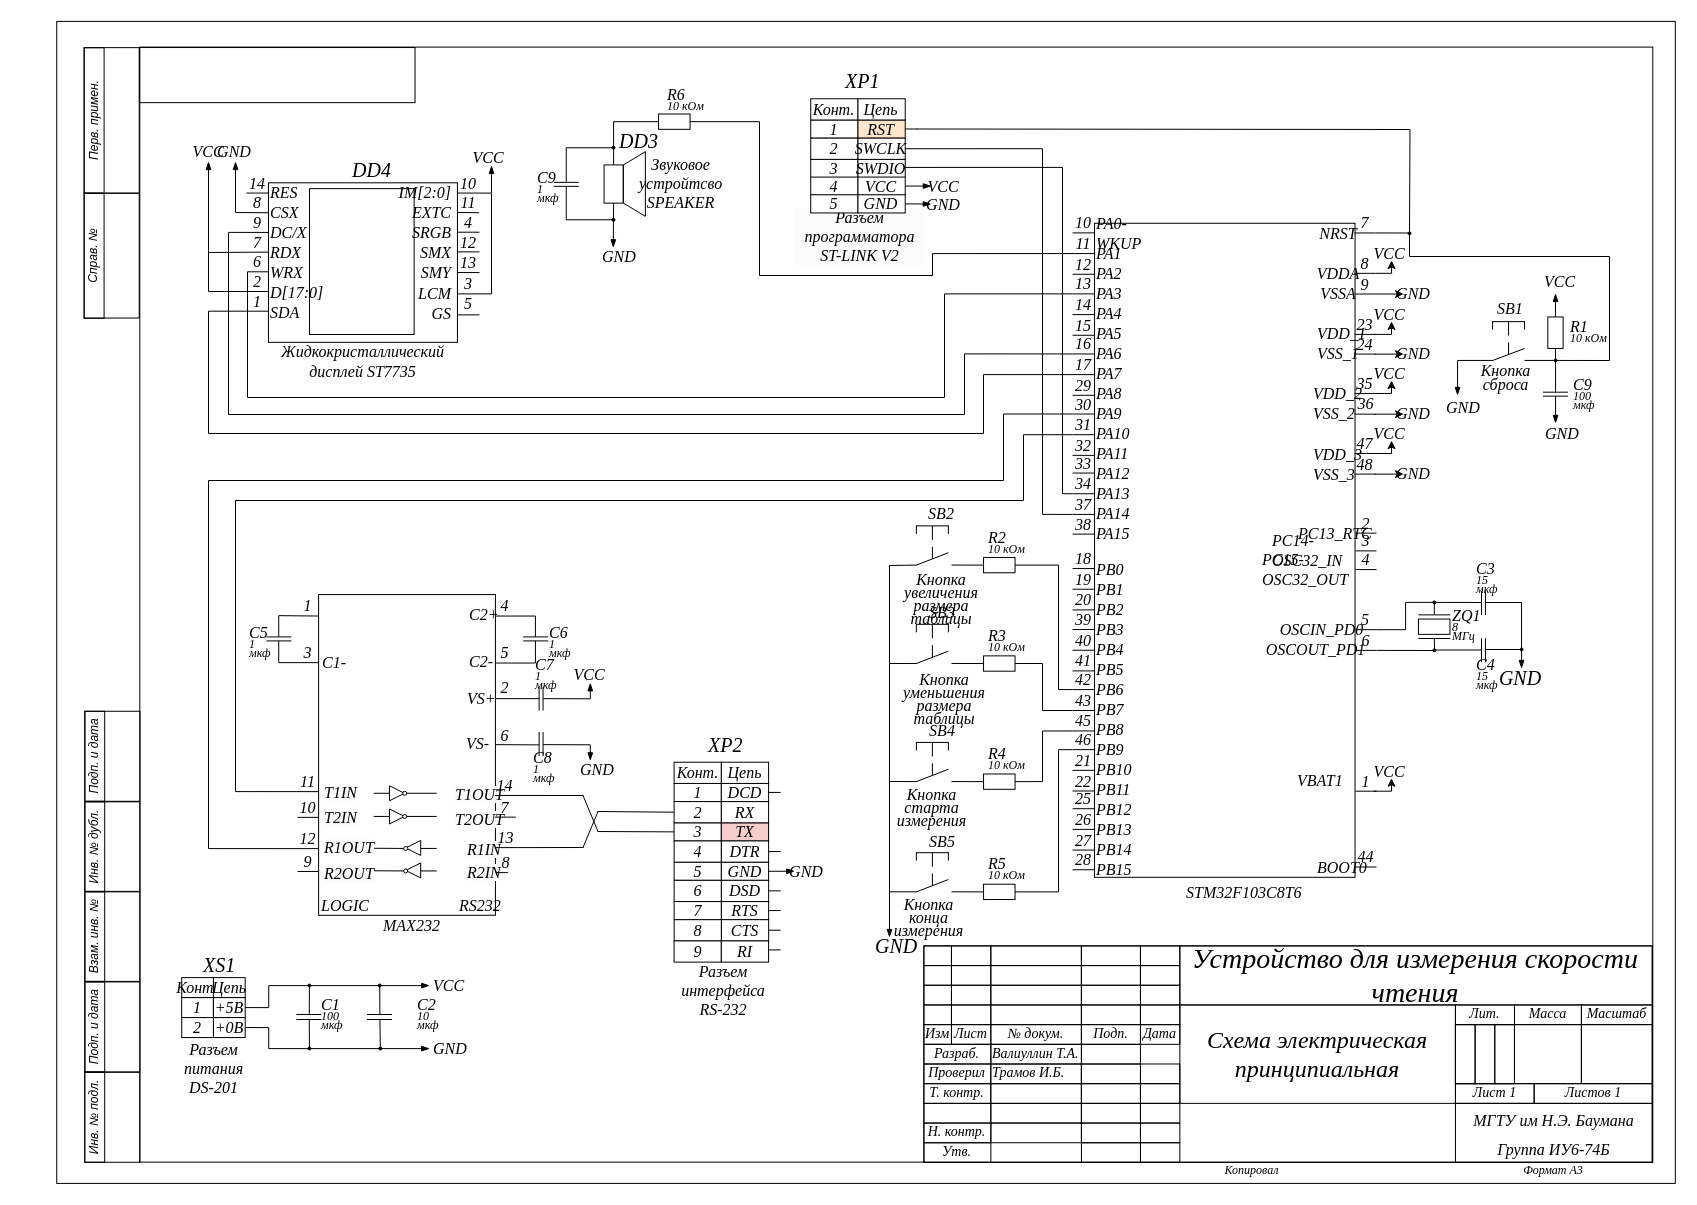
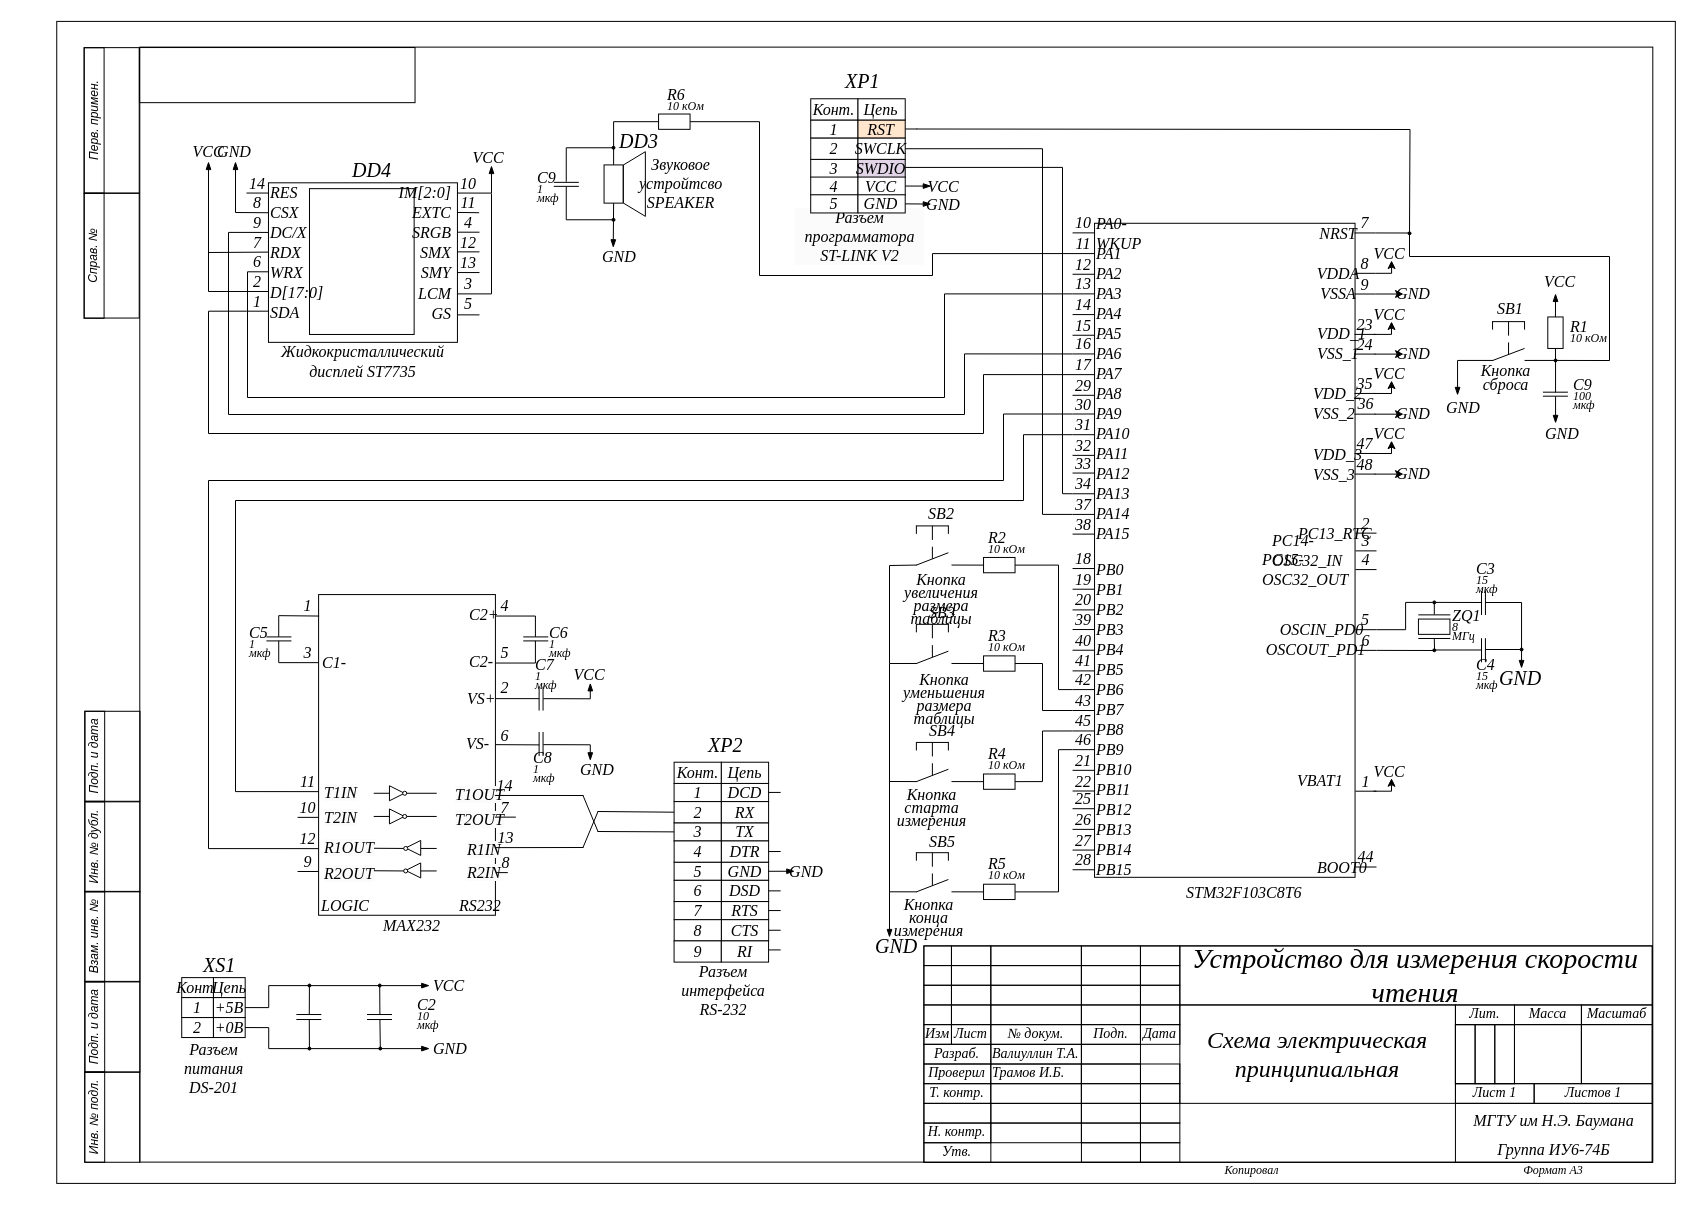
node "SWDIO": fillcolor #ffffff -> #e1d5e7
node "TX": fillcolor #f8cecc -> #ffffff
node "C1 100 мкф": removed
